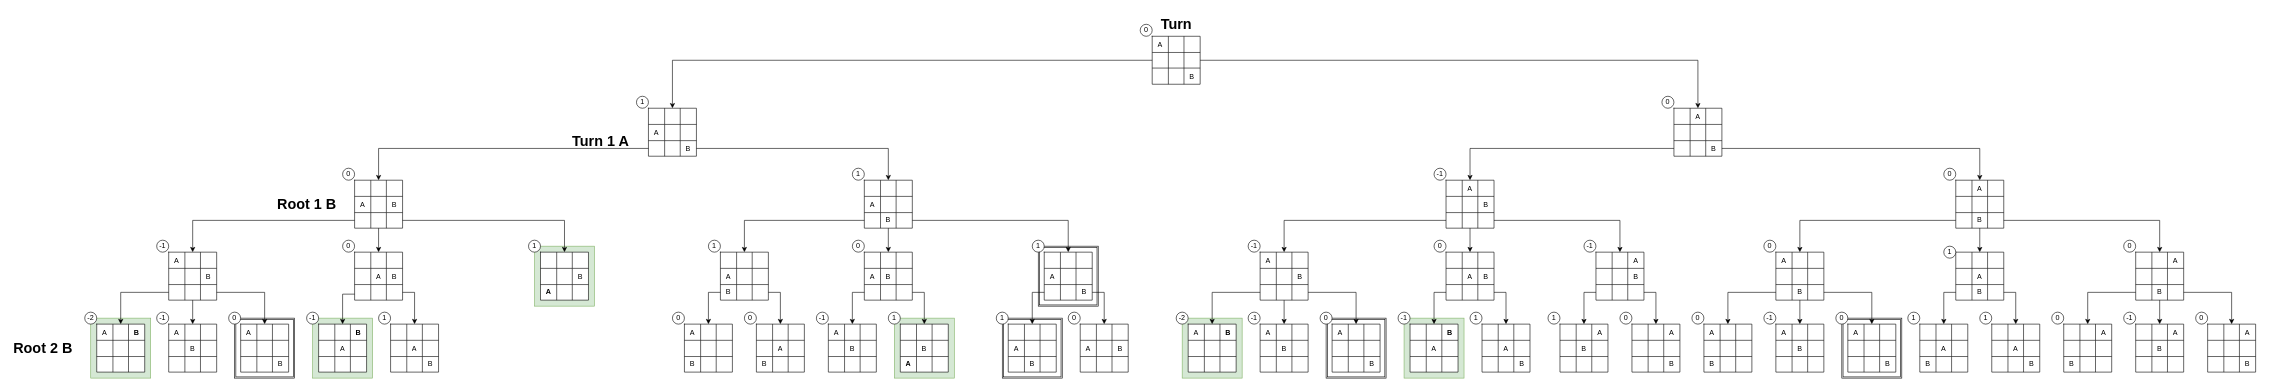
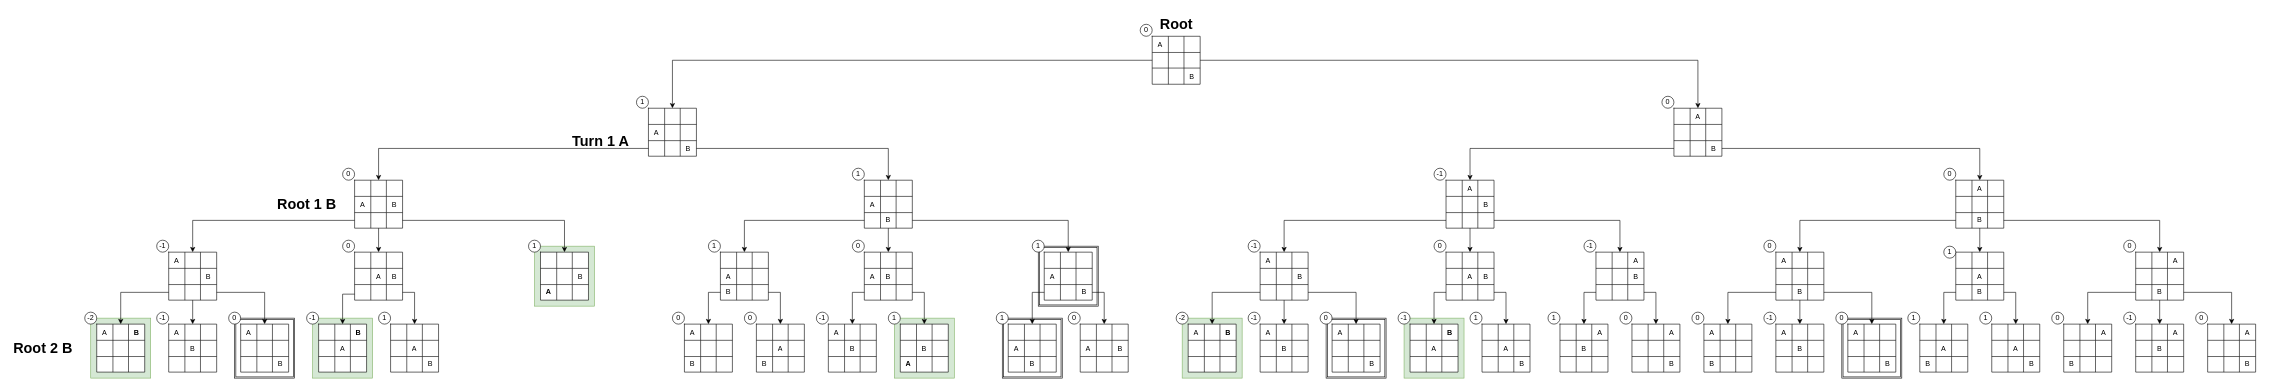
node "Turn": label "Turn" -> "Root"
